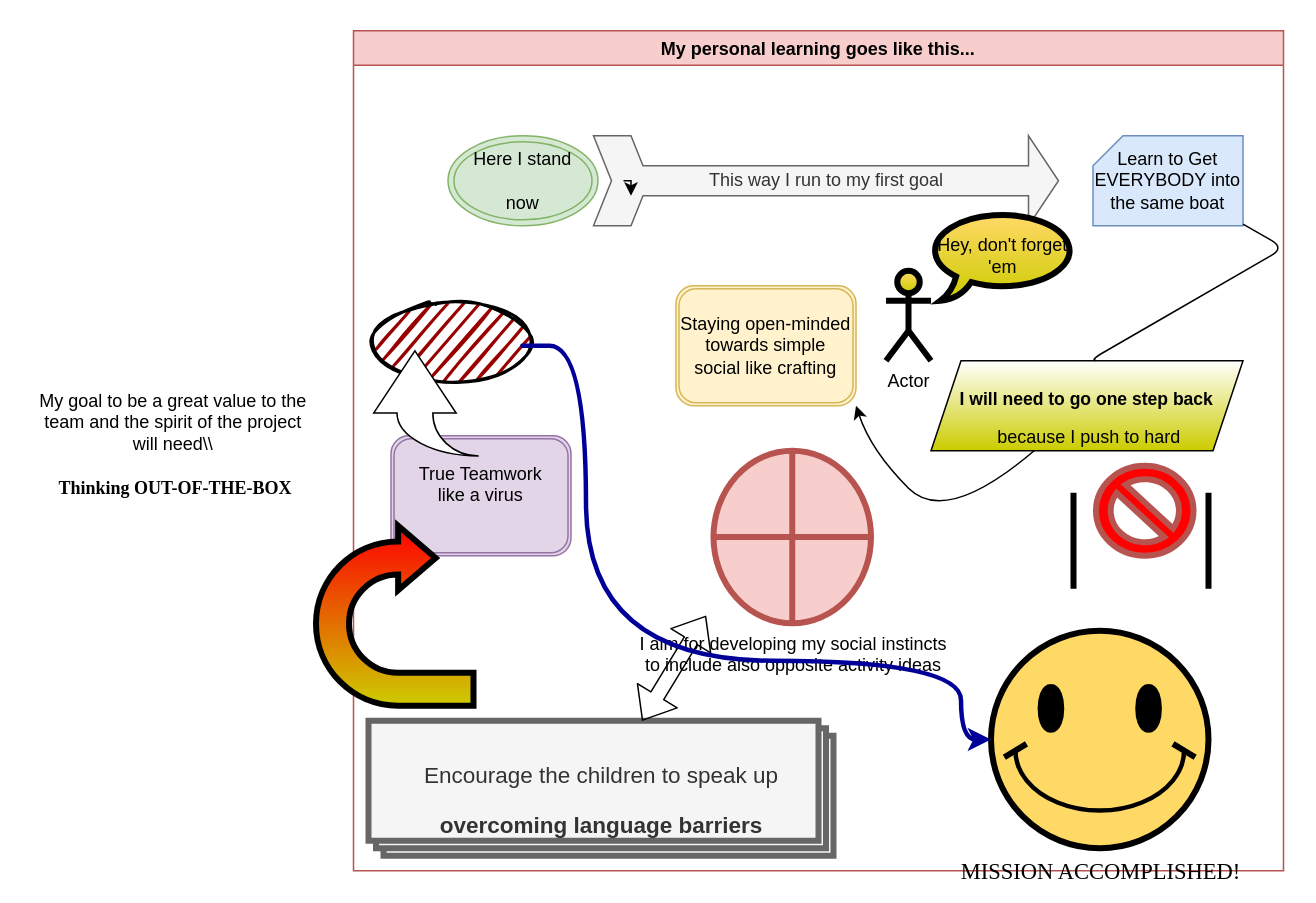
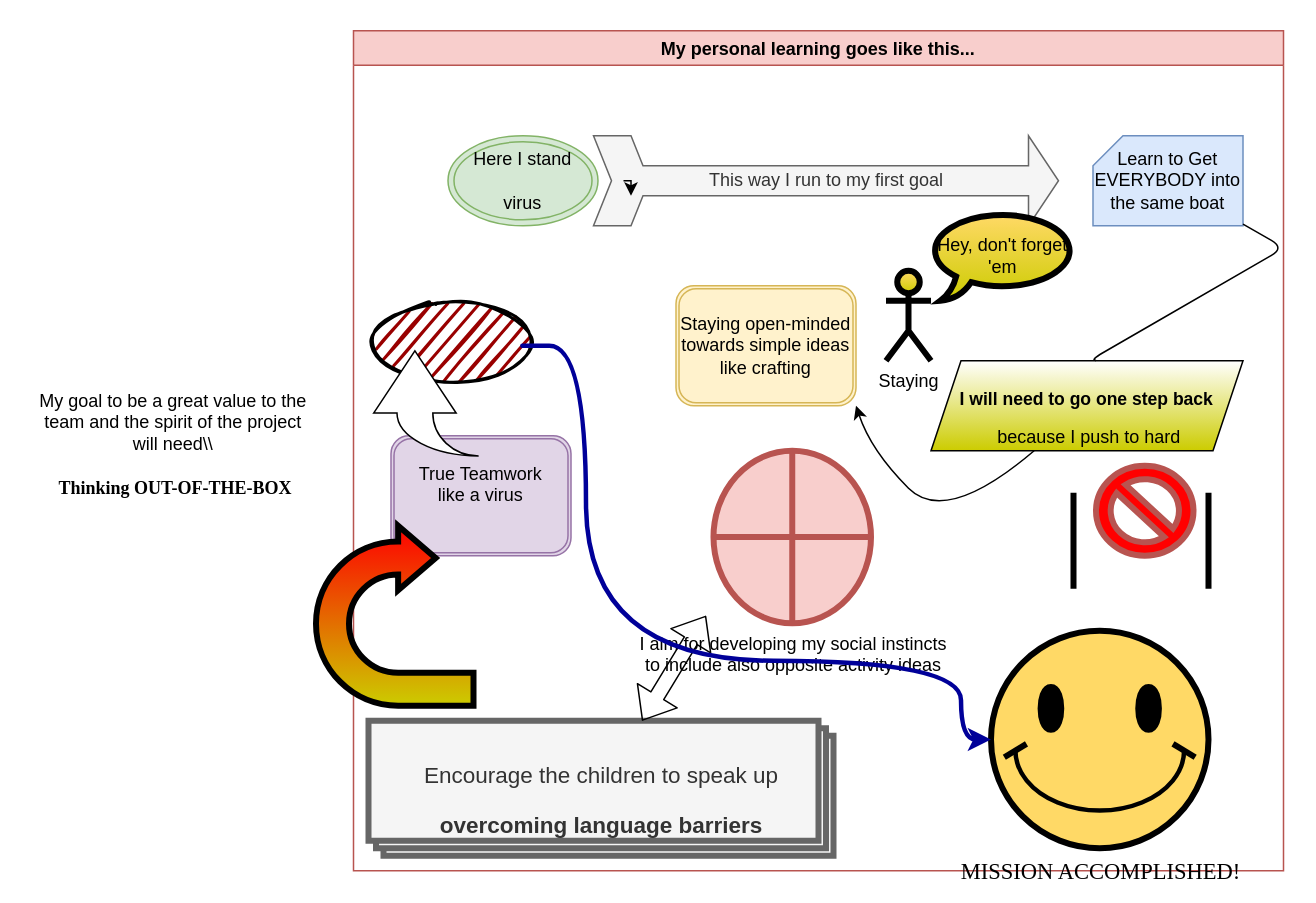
node "Here I stand now": label "Here I stand now" -> "Here I stand virus"
node "Staying open-minded towards simple social like crafting": label "Staying open-minded towards simple social like crafting" -> "Staying open-minded towards simple ideas like crafting"
node "Actor": label "Actor" -> "Staying"
